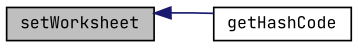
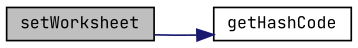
edge "getHashCode" -> "setWorksheet": reversed
